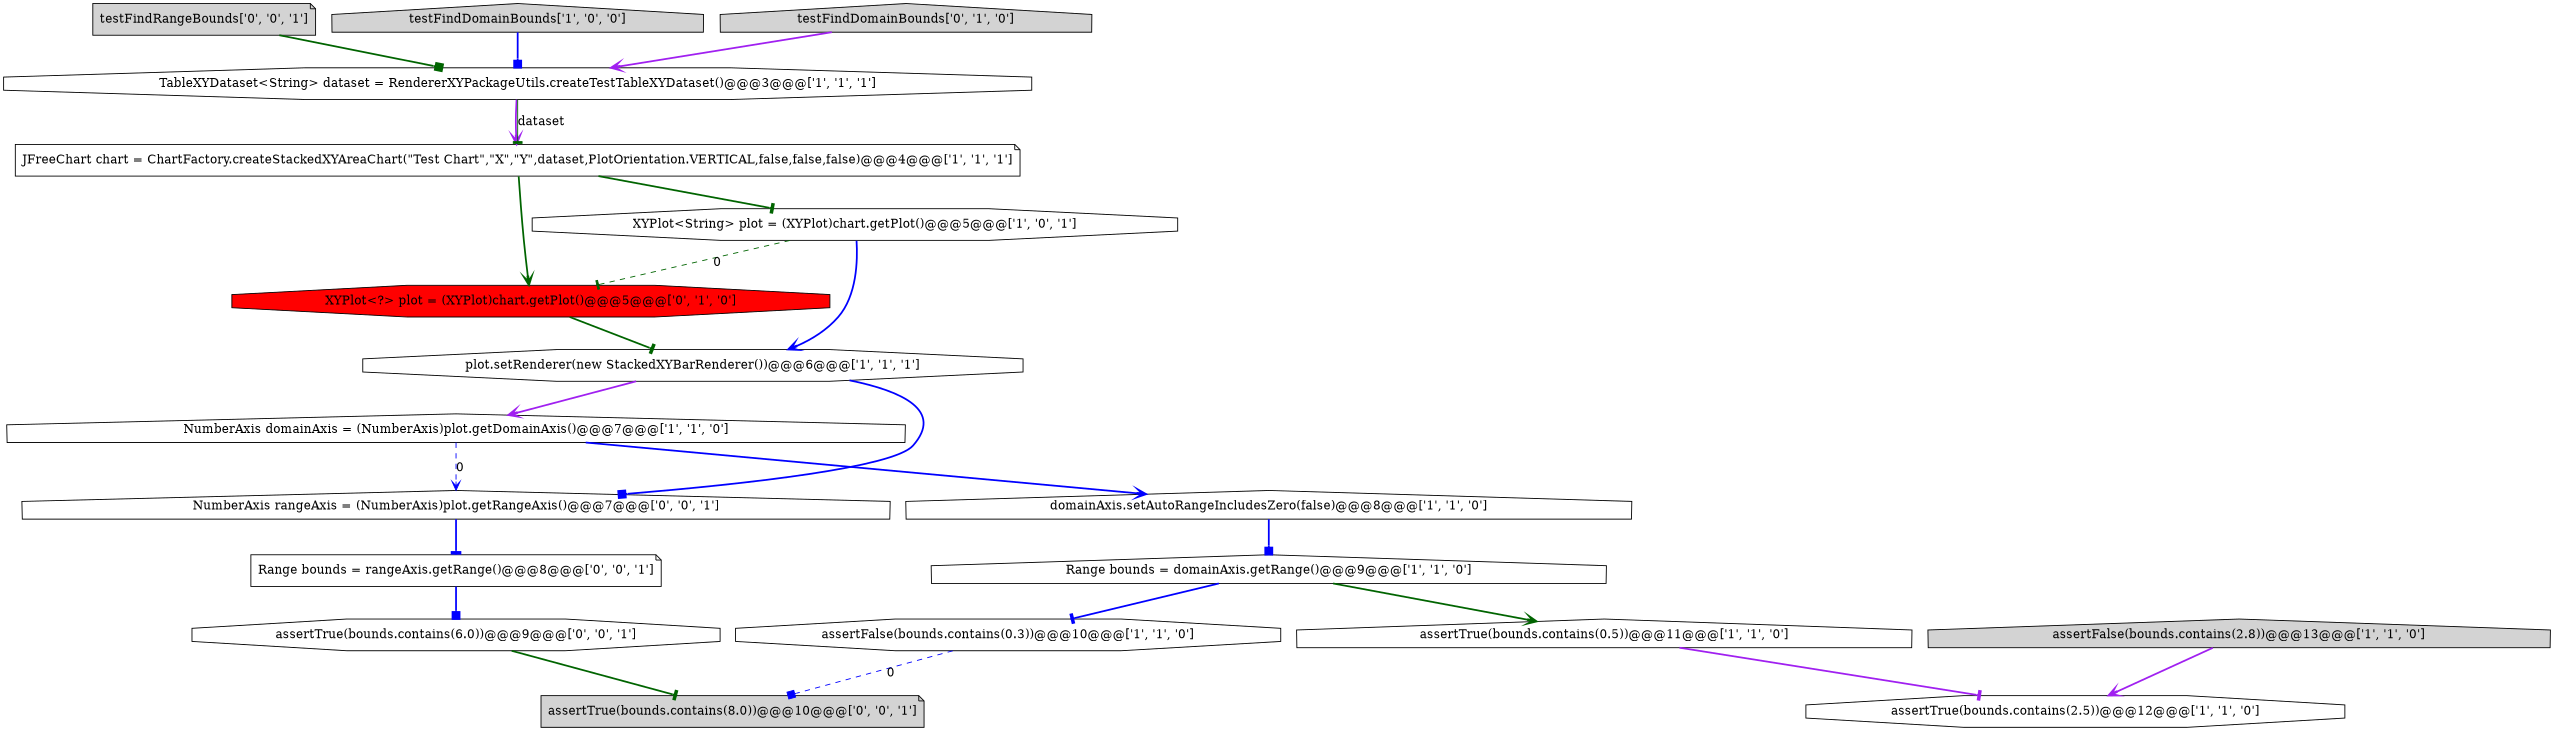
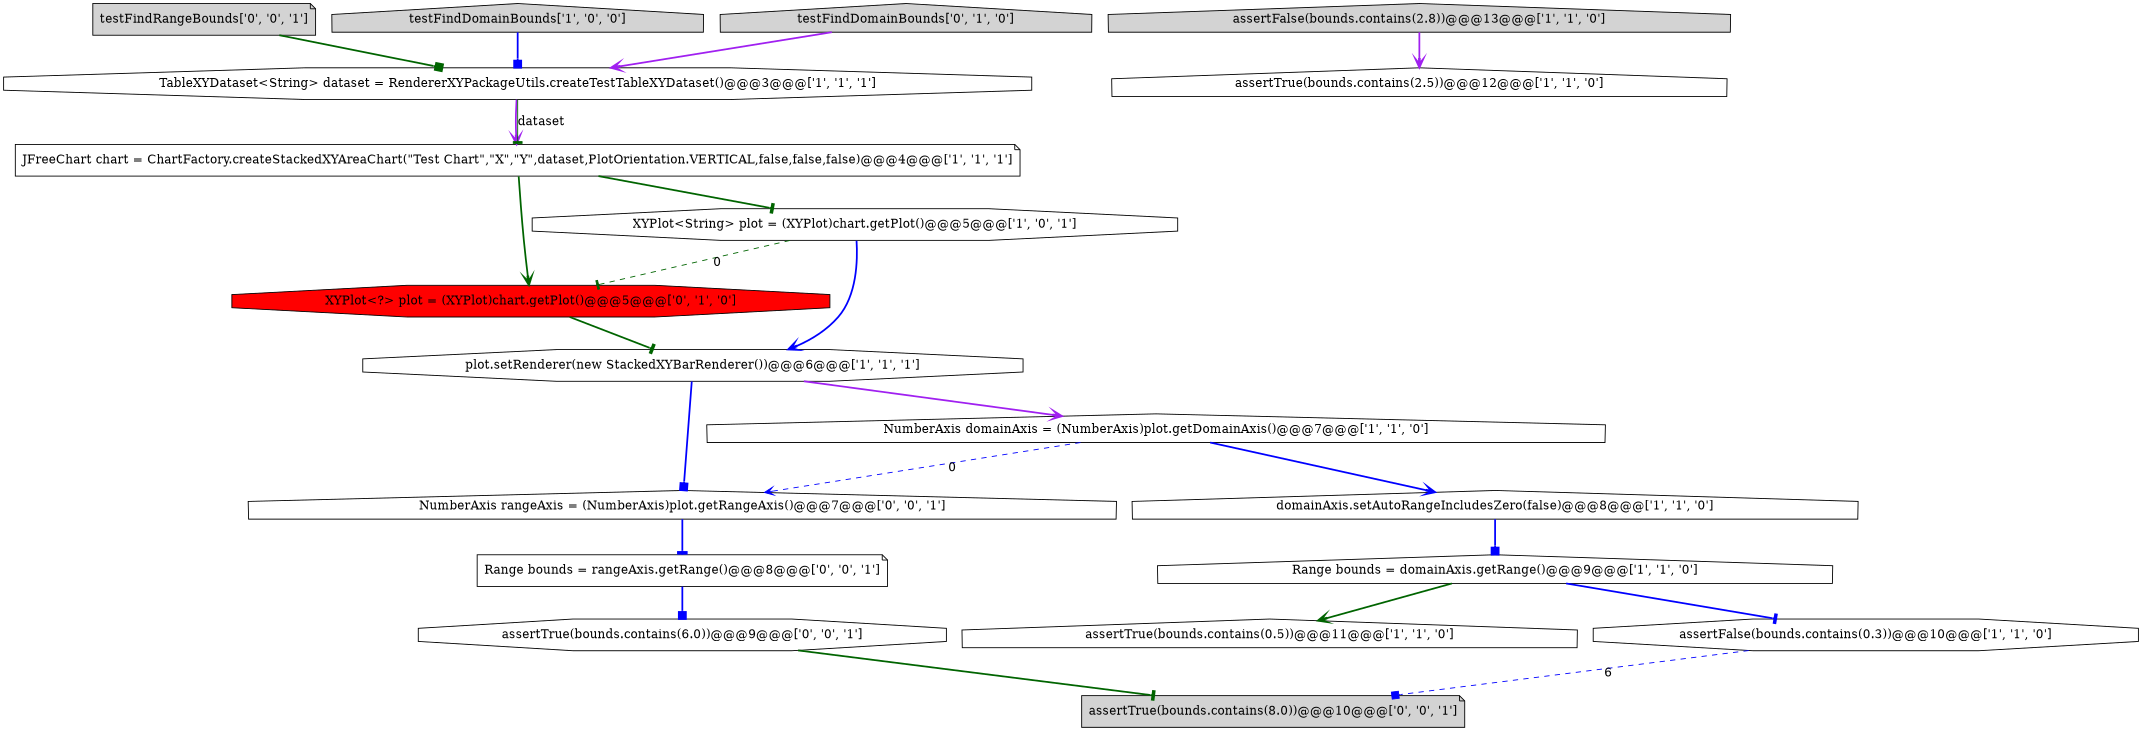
edge "assertTrue(bounds.contains(0.5))@@@11@@@['1', '1', '0']" -> "assertTrue(bounds.contains(2.5))@@@12@@@['1', '1', '0']": removed
edge "assertFalse(bounds.contains(0.3))@@@10@@@['1', '1', '0']" -> "assertTrue(bounds.contains(8.0))@@@10@@@['0', '0', '1']": label "0" -> "6"
node "assertTrue(bounds.contains(2.5))@@@12@@@['1', '1', '0']": shape octagon -> house
